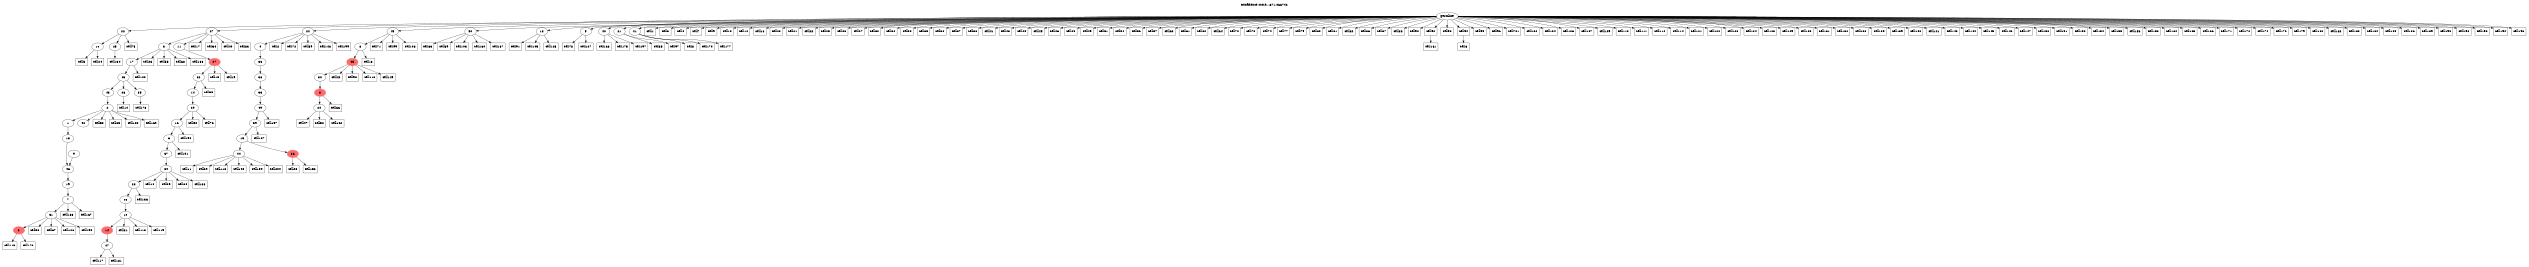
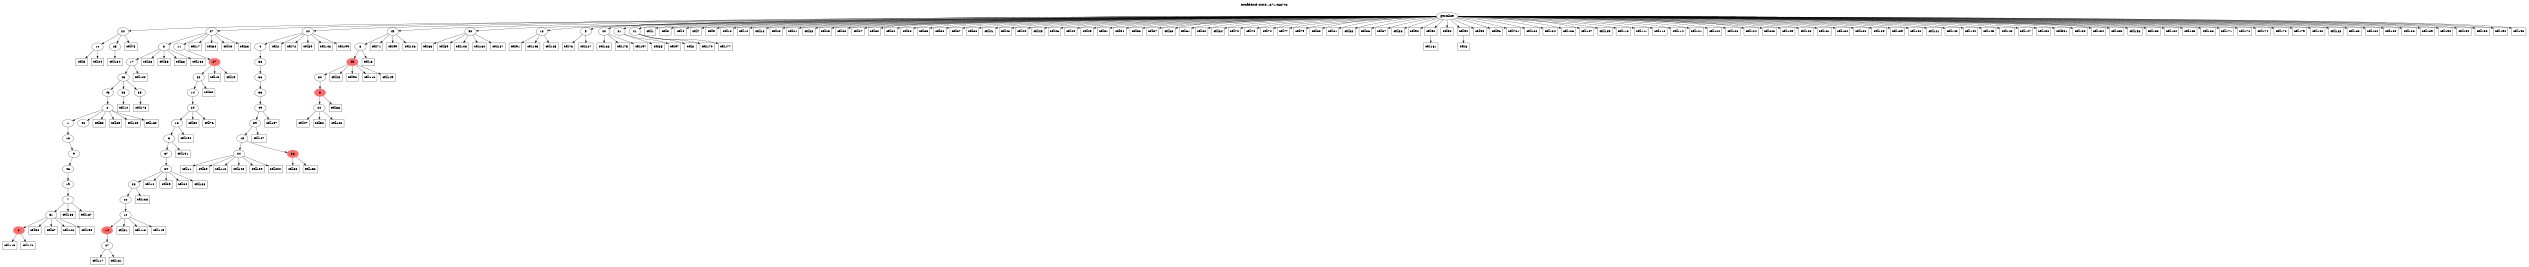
node "cell128": label "cell128" -> "cell828"
node "cell151": label "cell151" -> "cell551"
edge "13" -> "46": now "13" -> "9"
